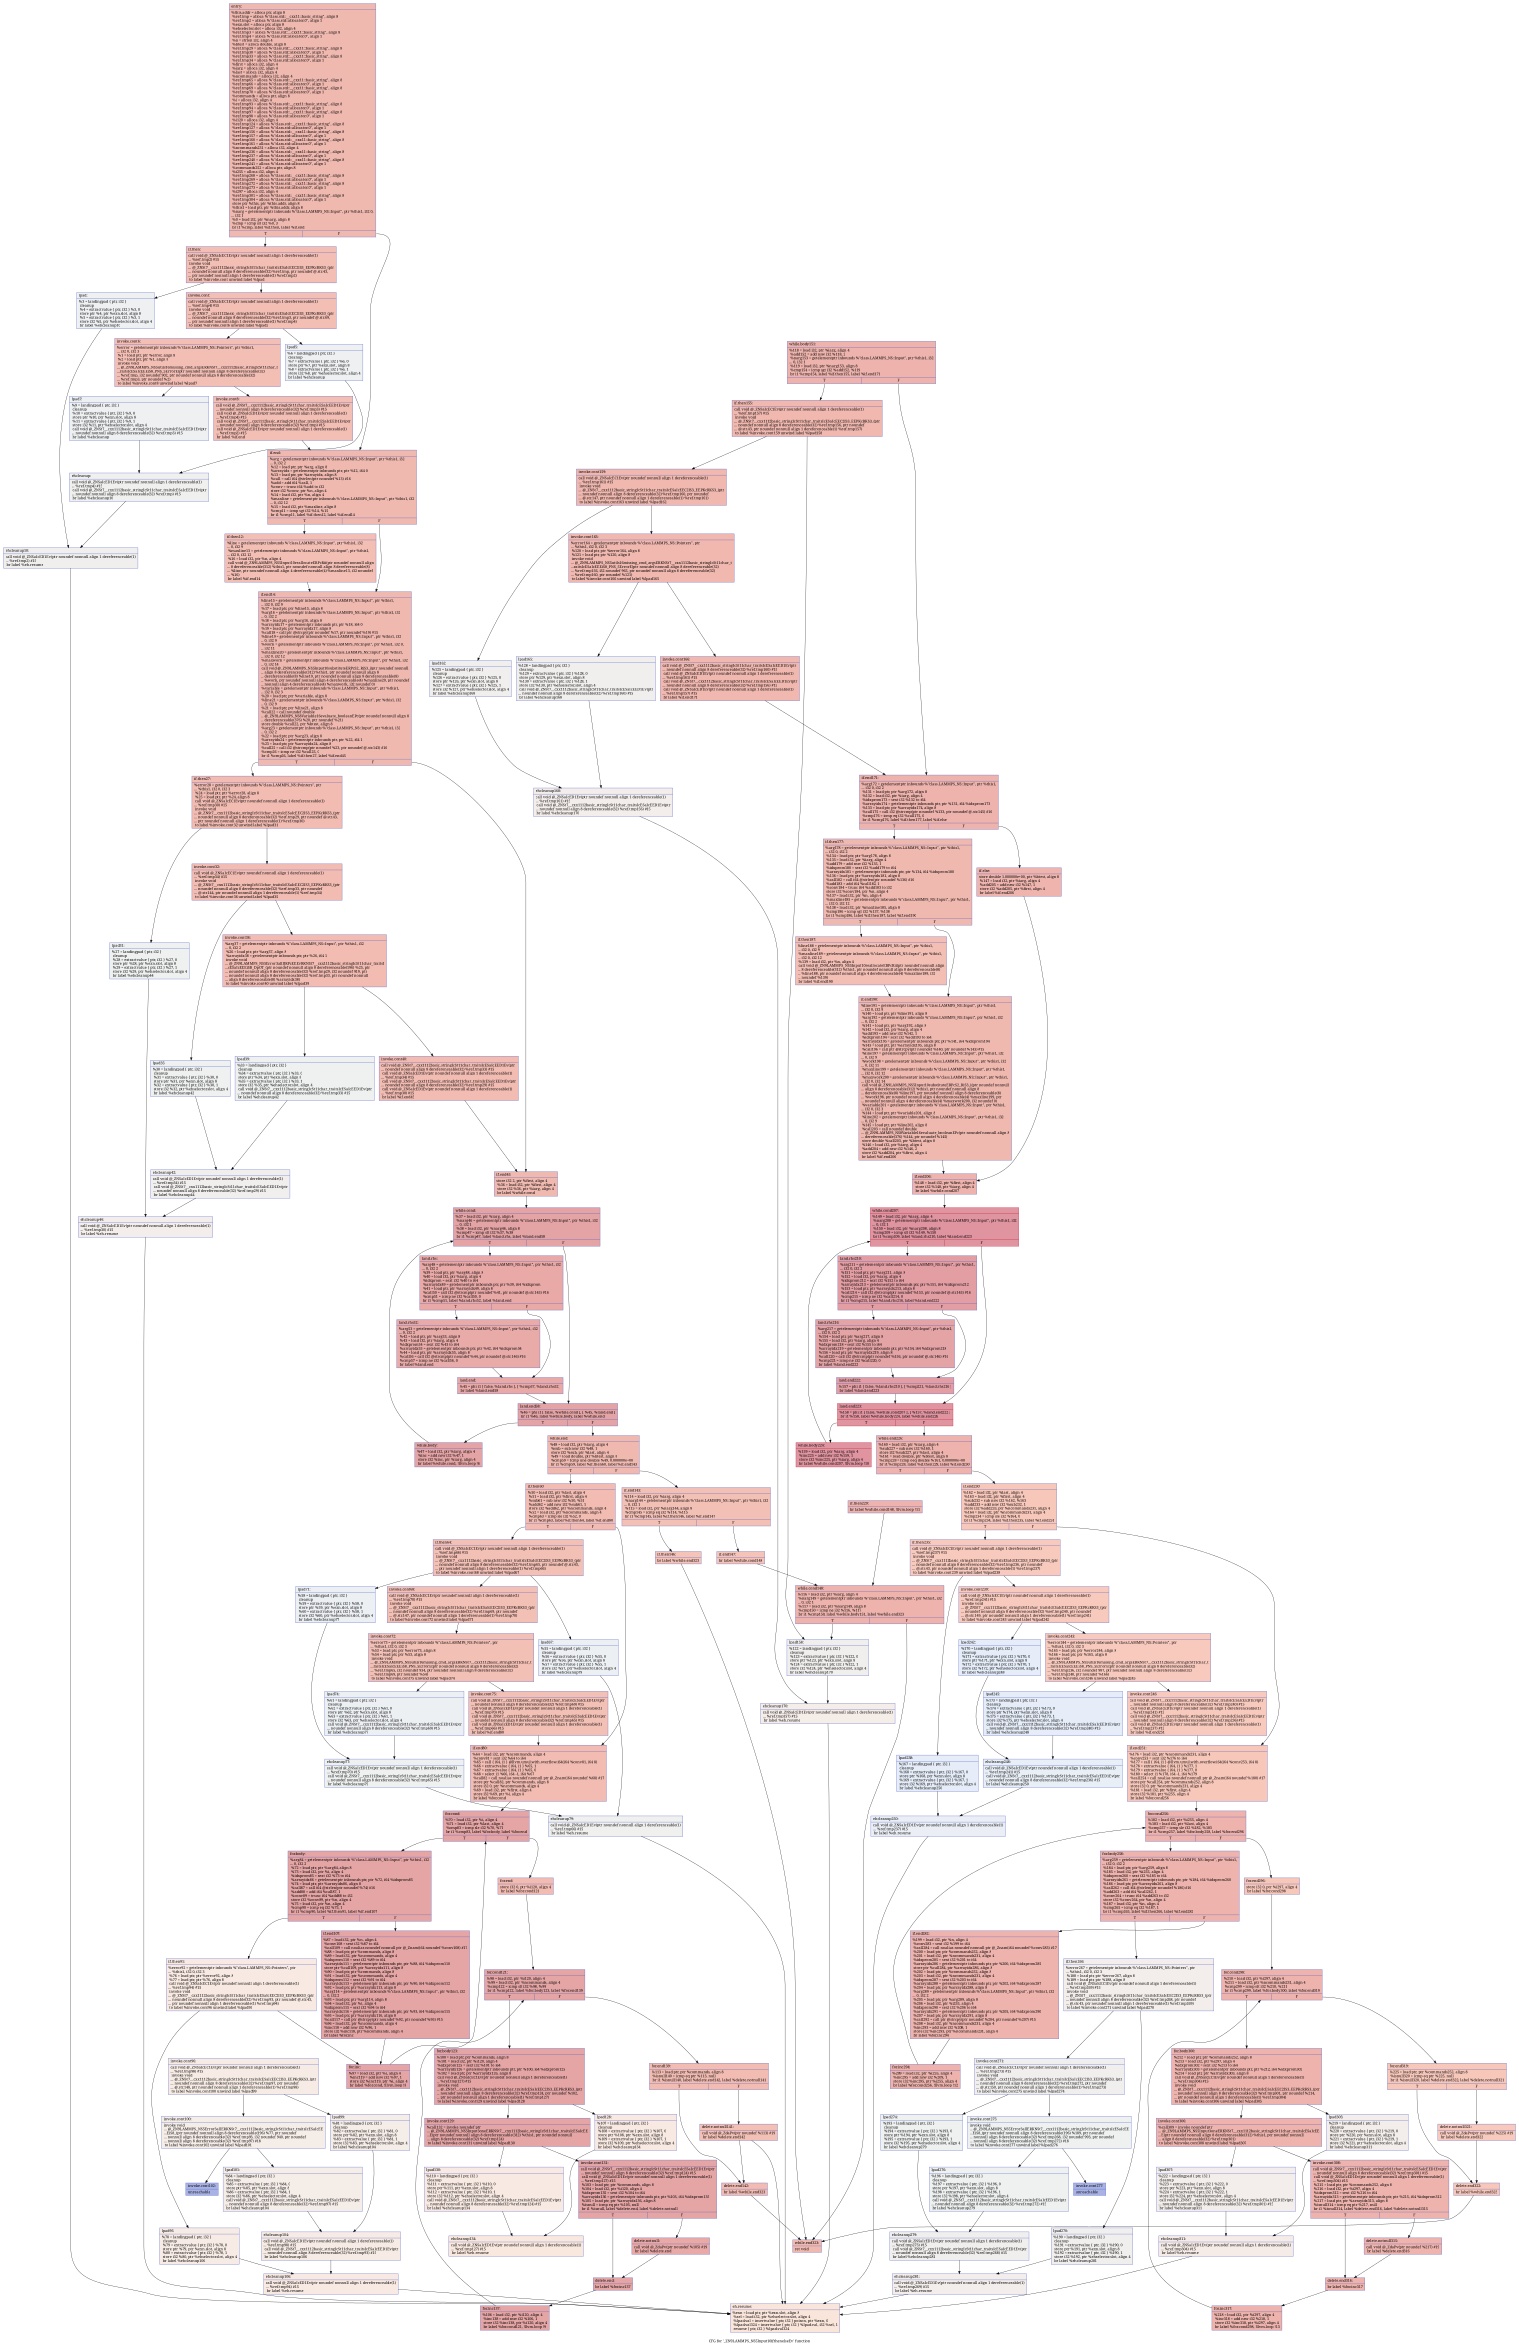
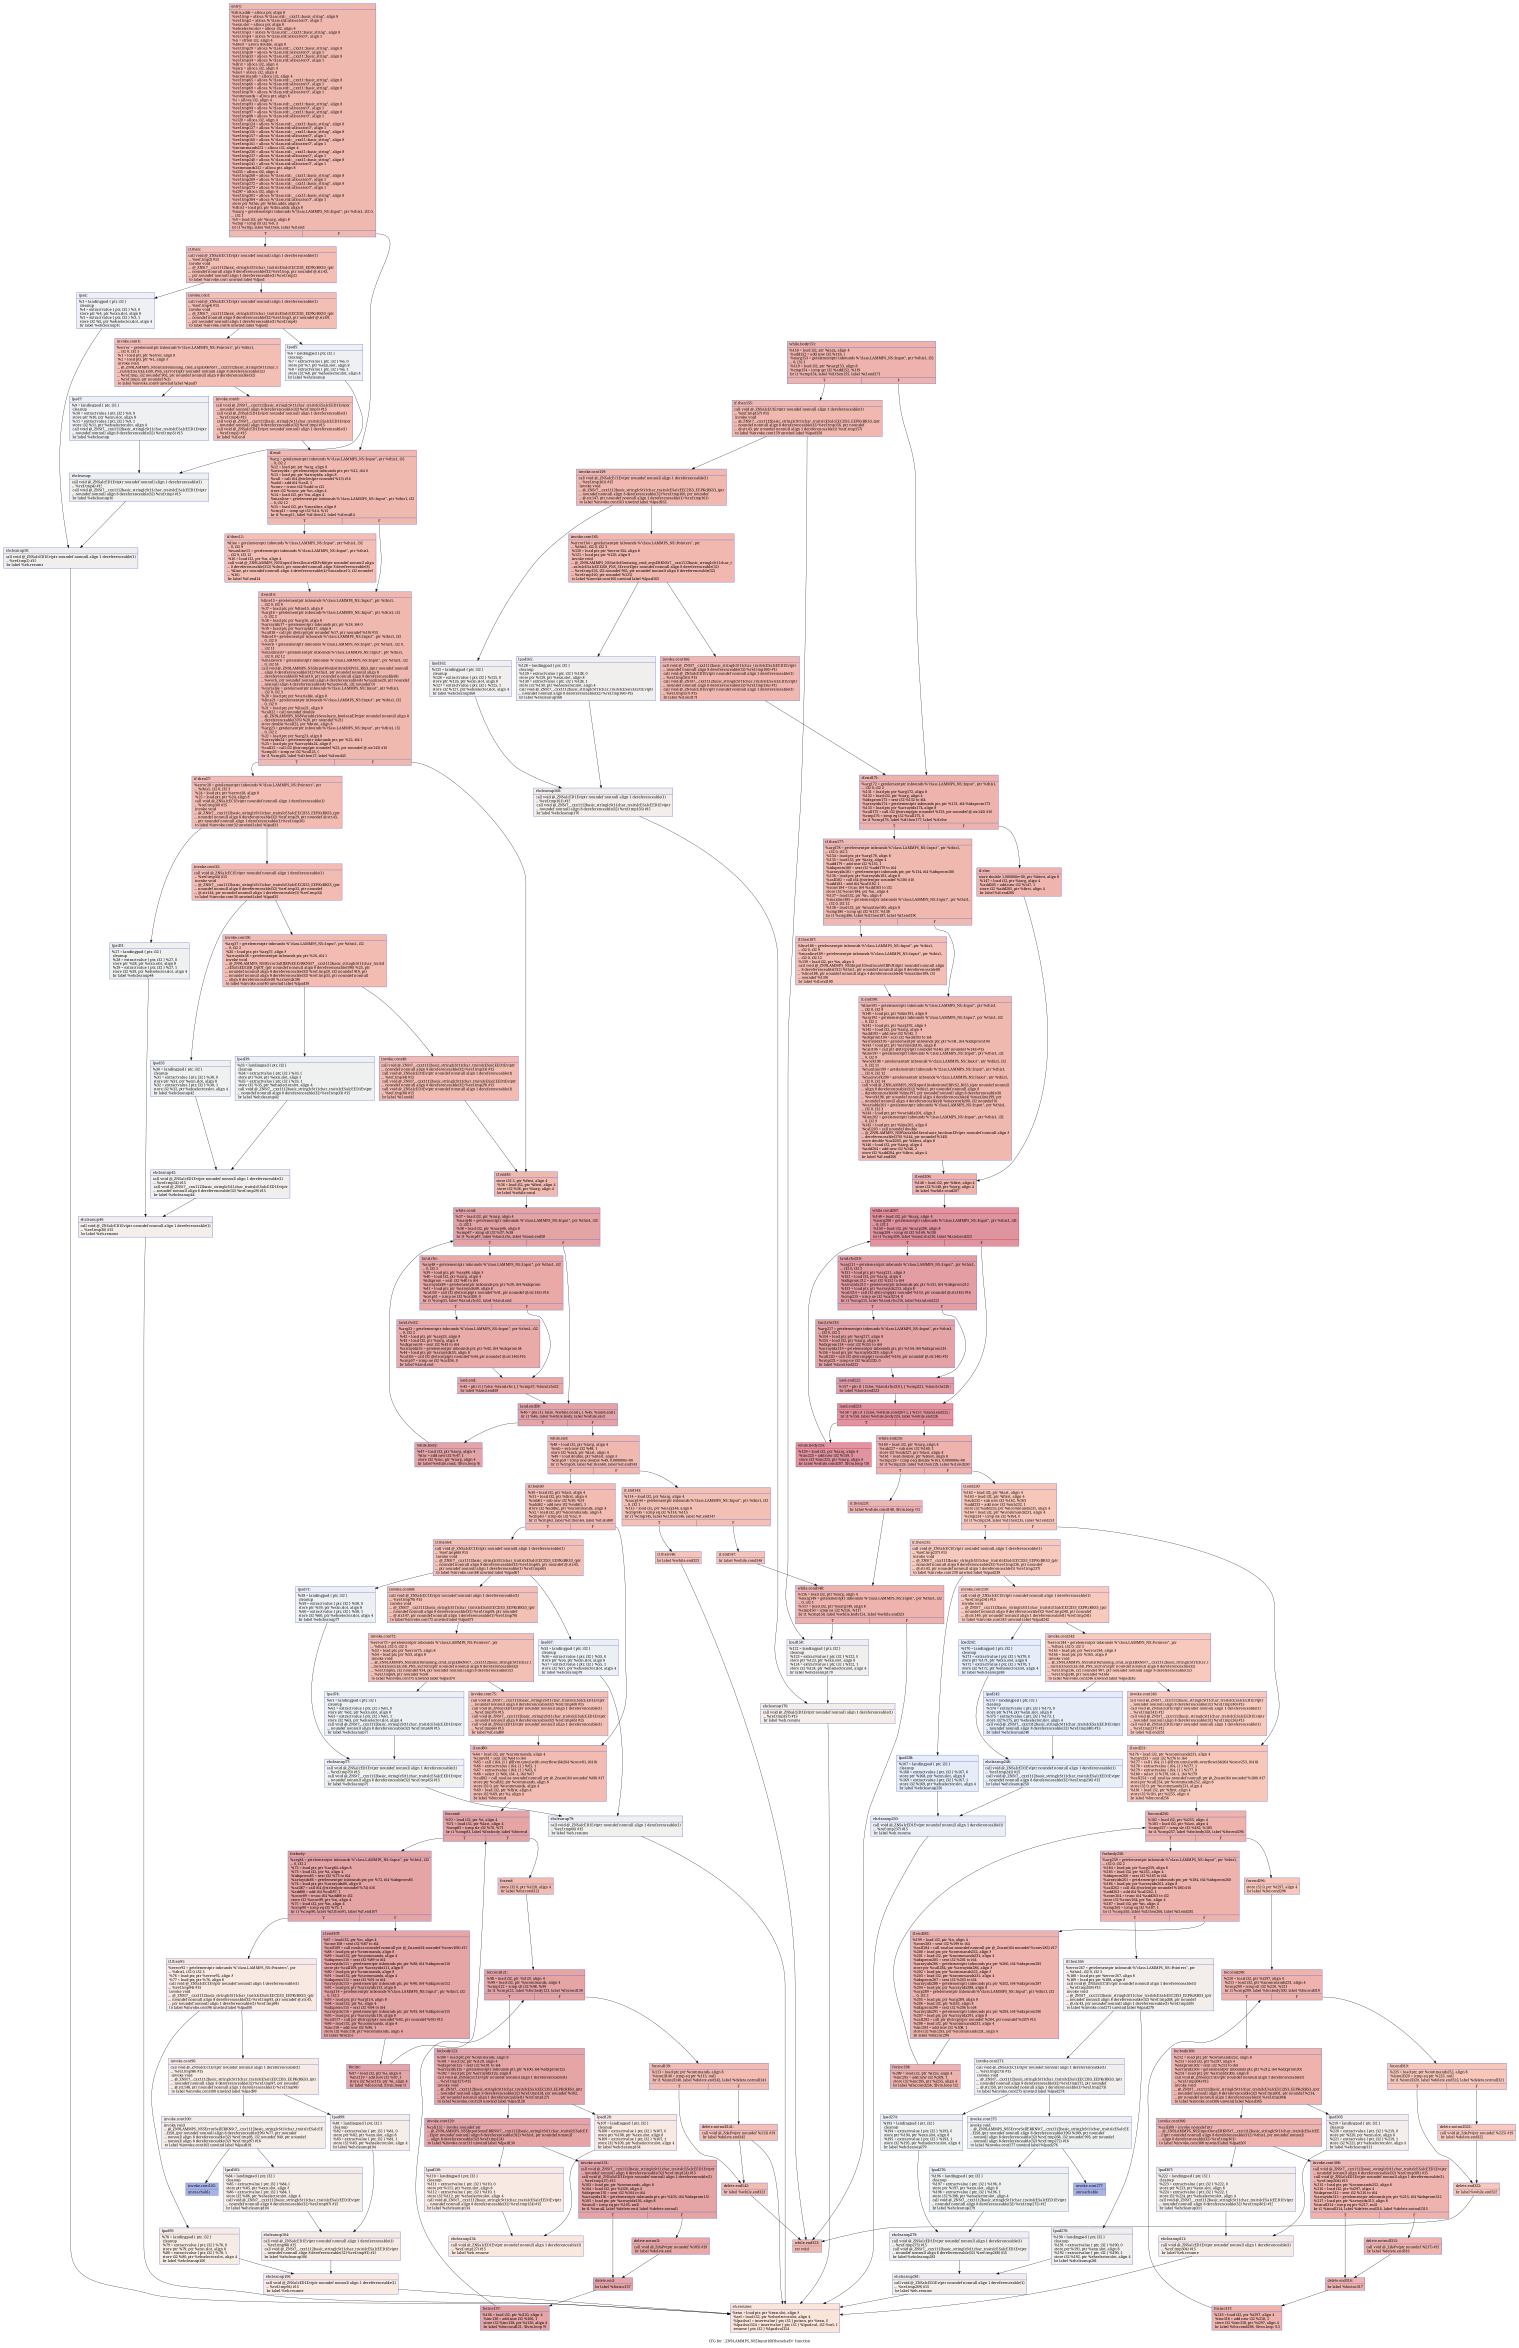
edge "while.end226:" -> "if.then229:": added
edge "if.then91:" -> "for.inc:": now "if.then91:" -> "invoke.cont96:"
